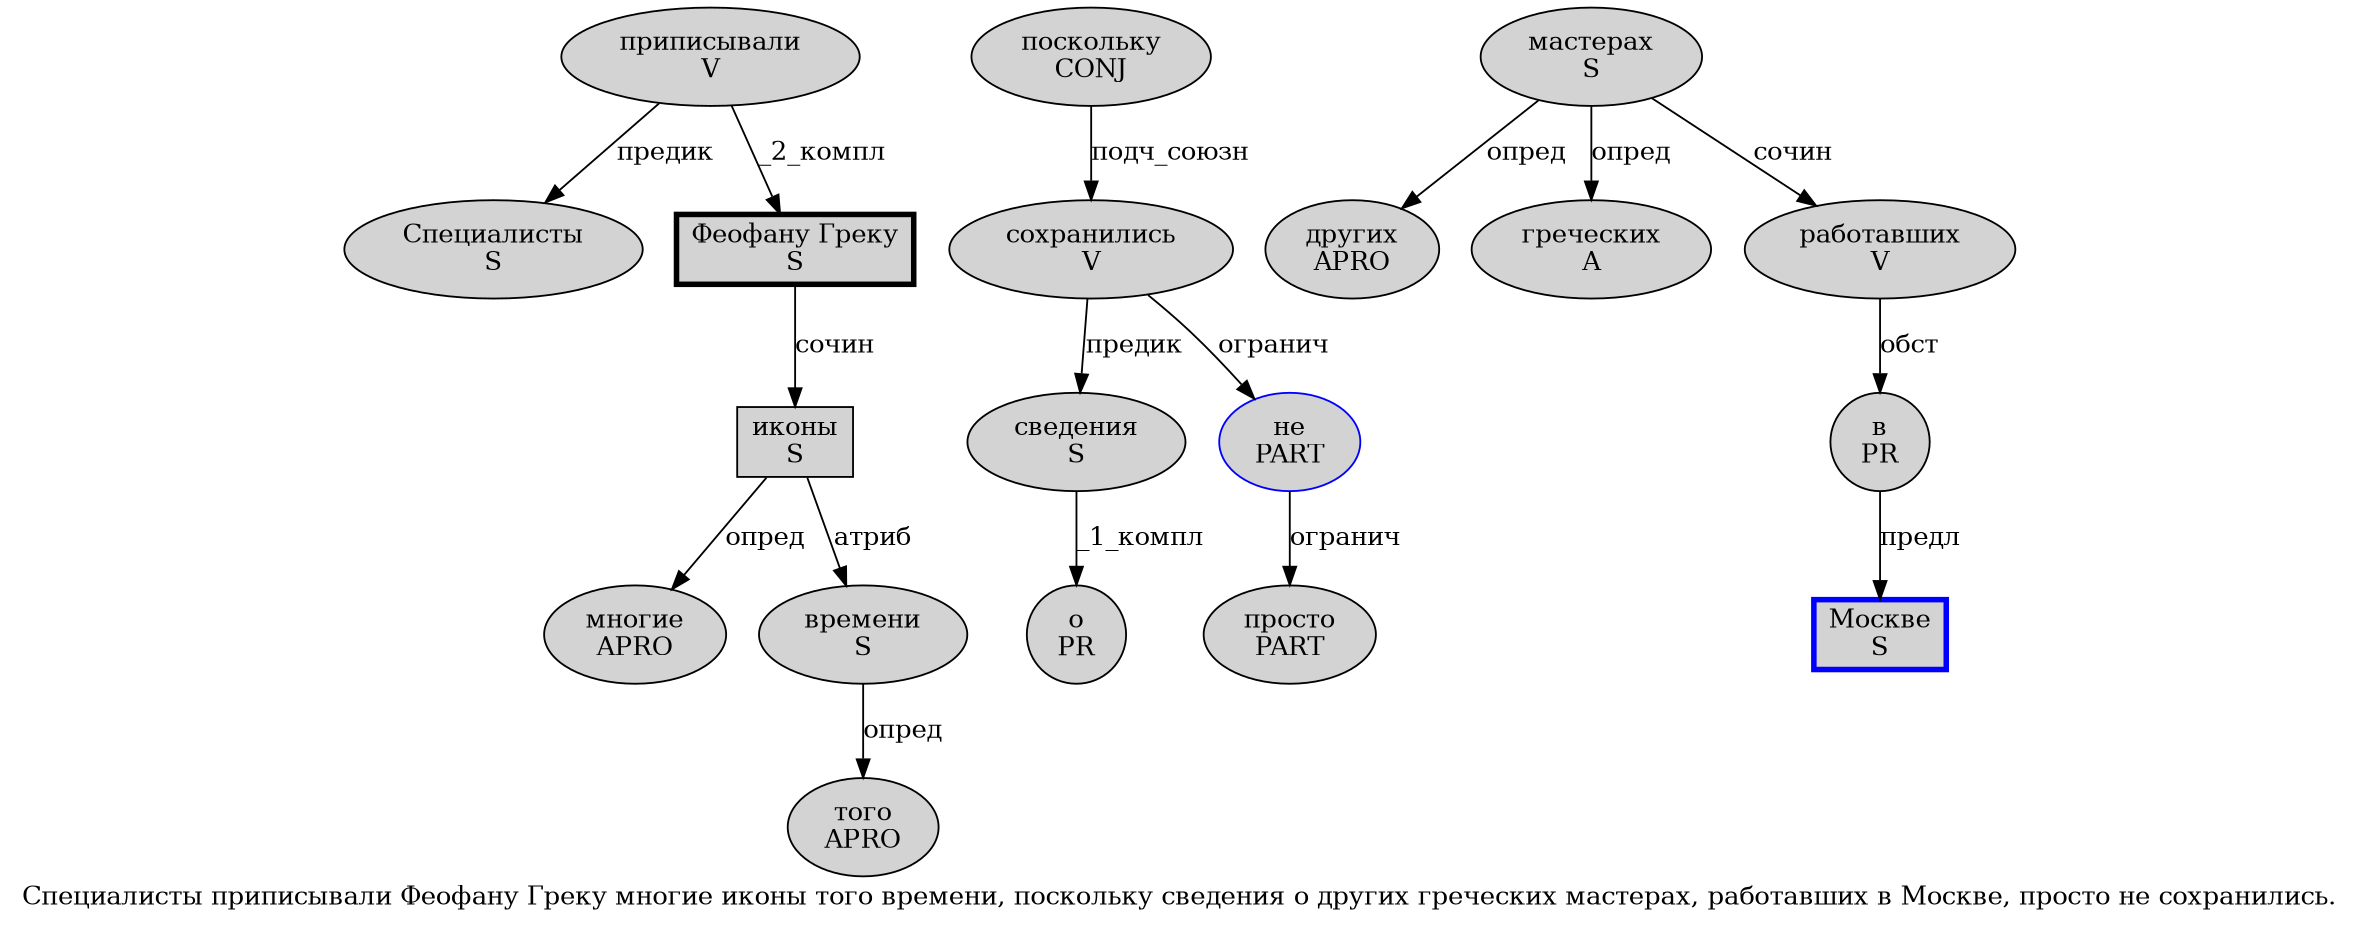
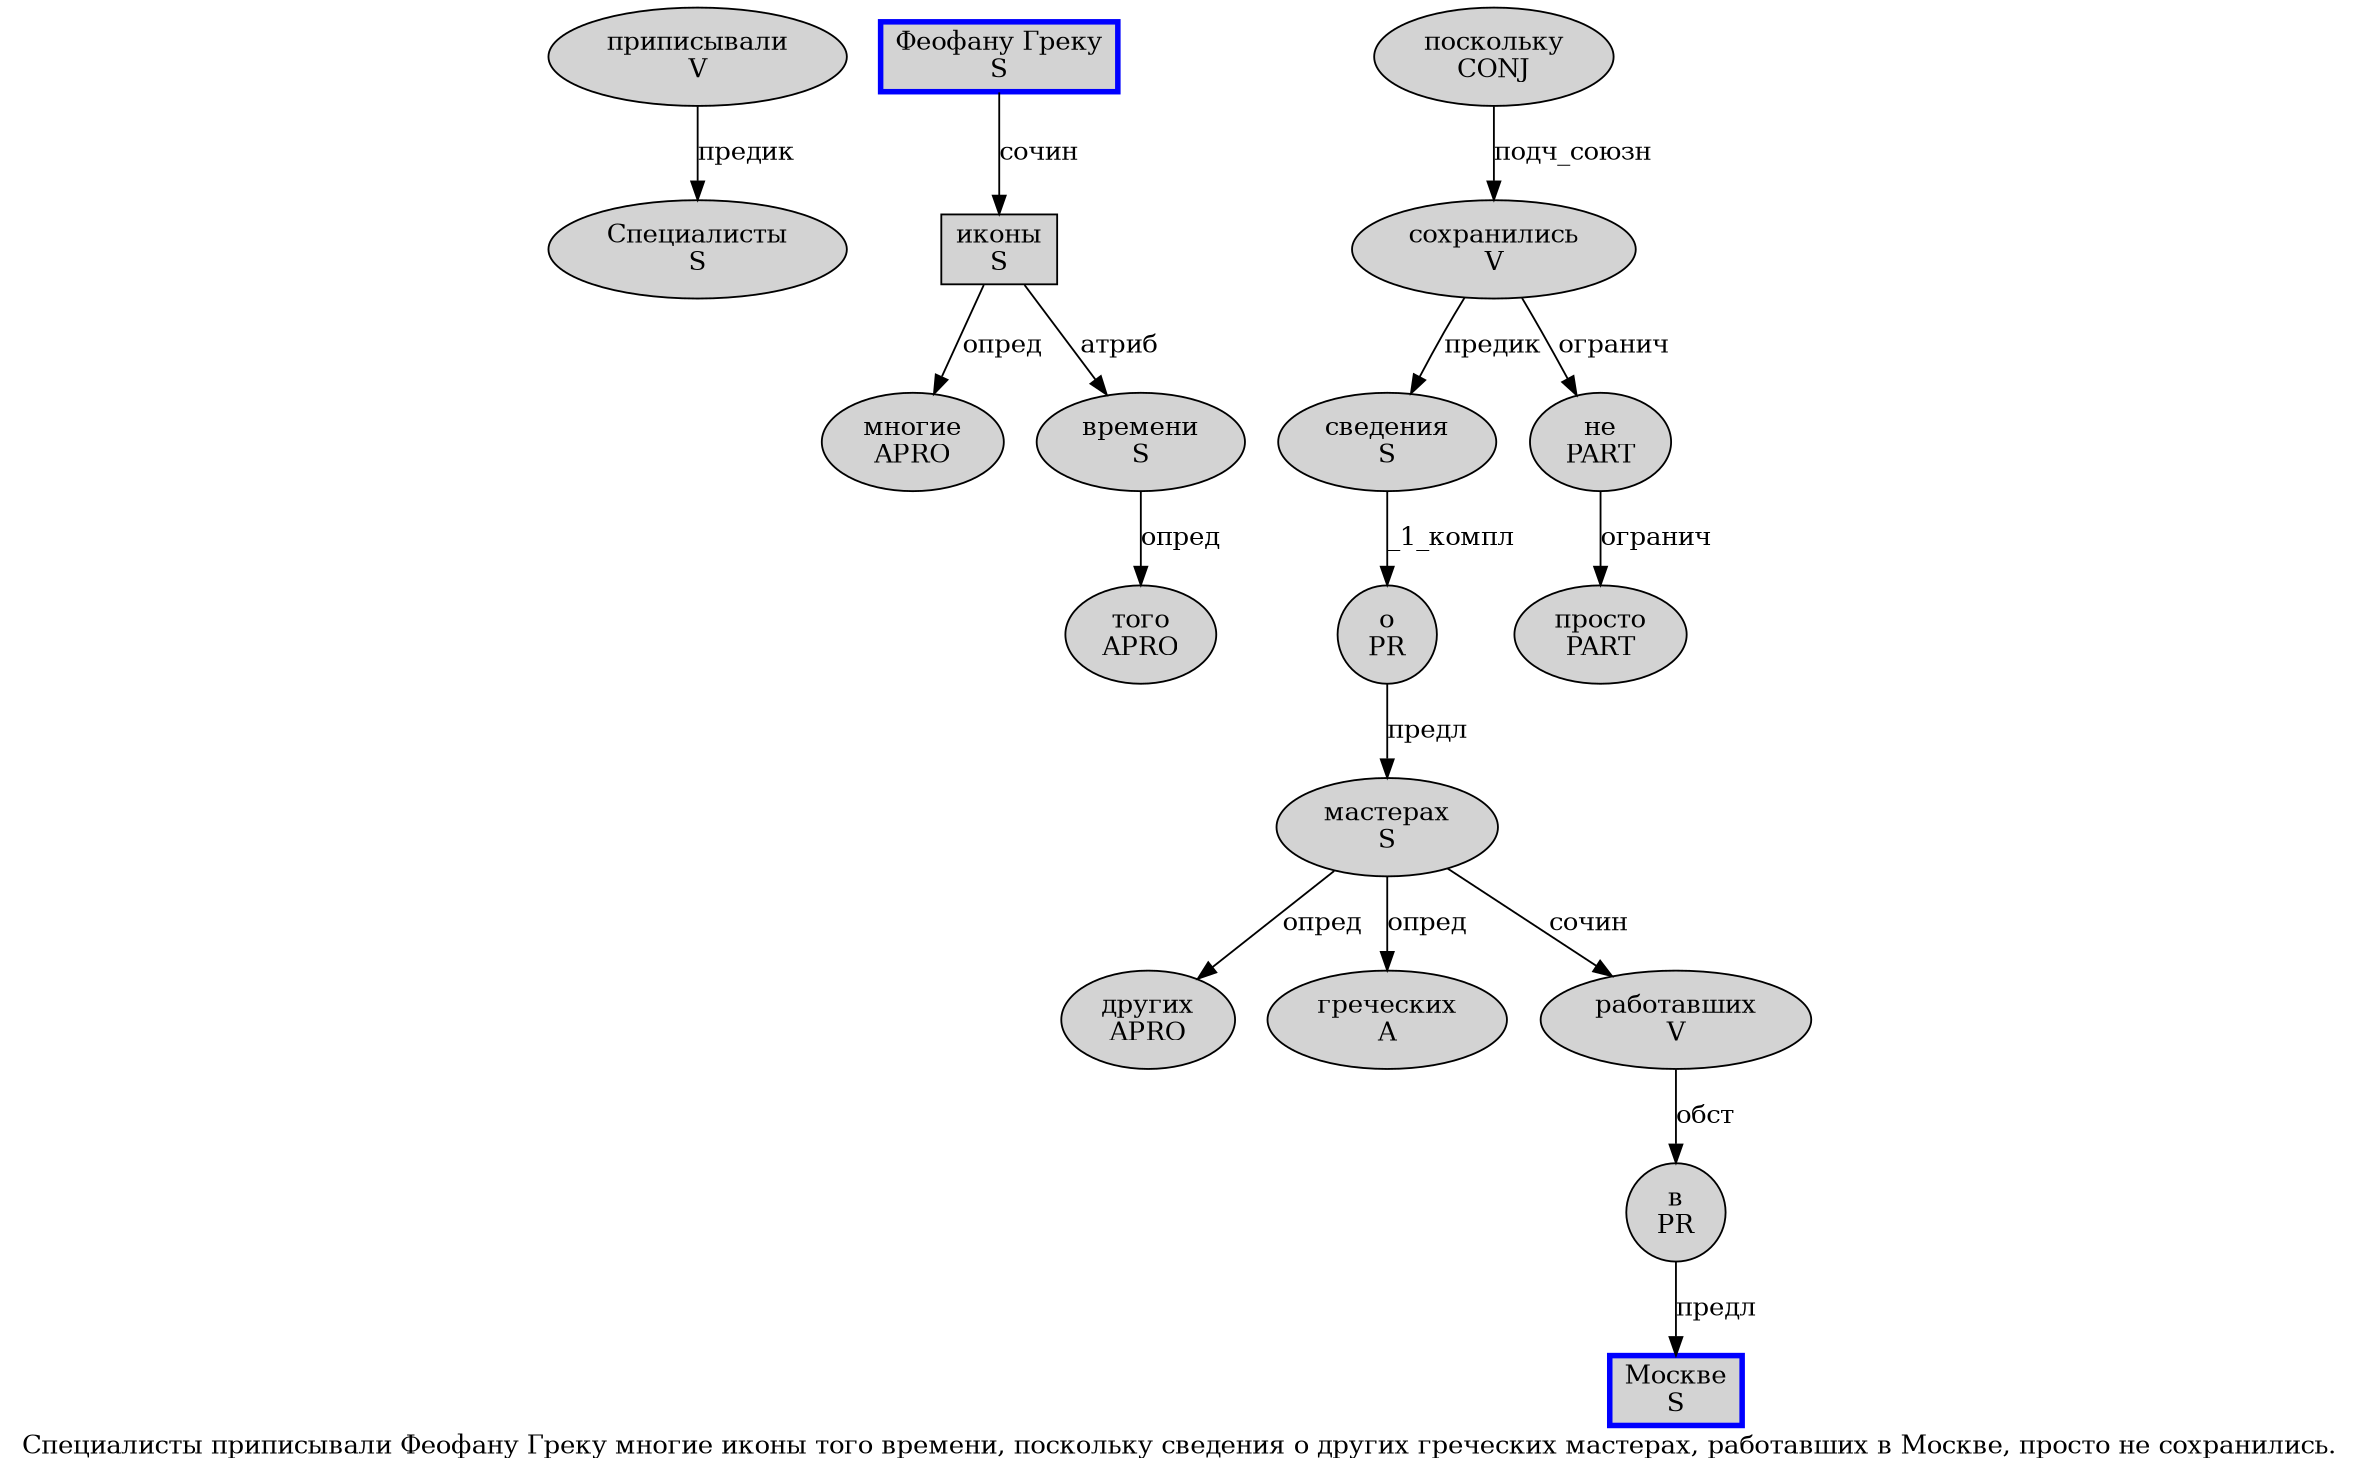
edge "приписывали V" -> "Феофану Греку S": removed, label "_2_компл"
node "Феофану Греку S": color black -> blue
node "не PART": color blue -> black
edge "о PR" -> "мастерах S": added, label "предл"
